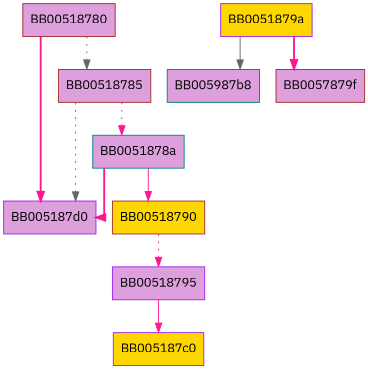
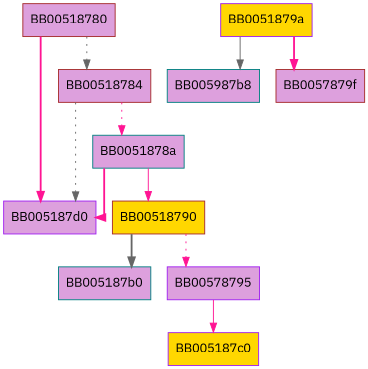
node "BB00518785": label "BB00518785" -> "BB00518784"
node "BB005187b0": added
node "BB00518795": label "BB00518795" -> "BB00578795"
